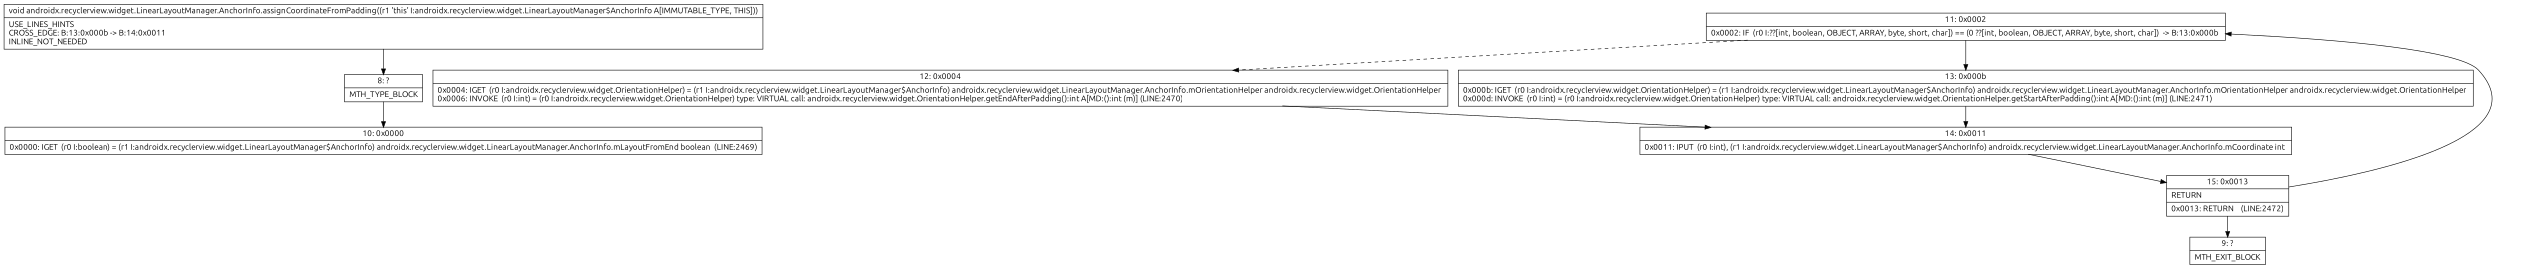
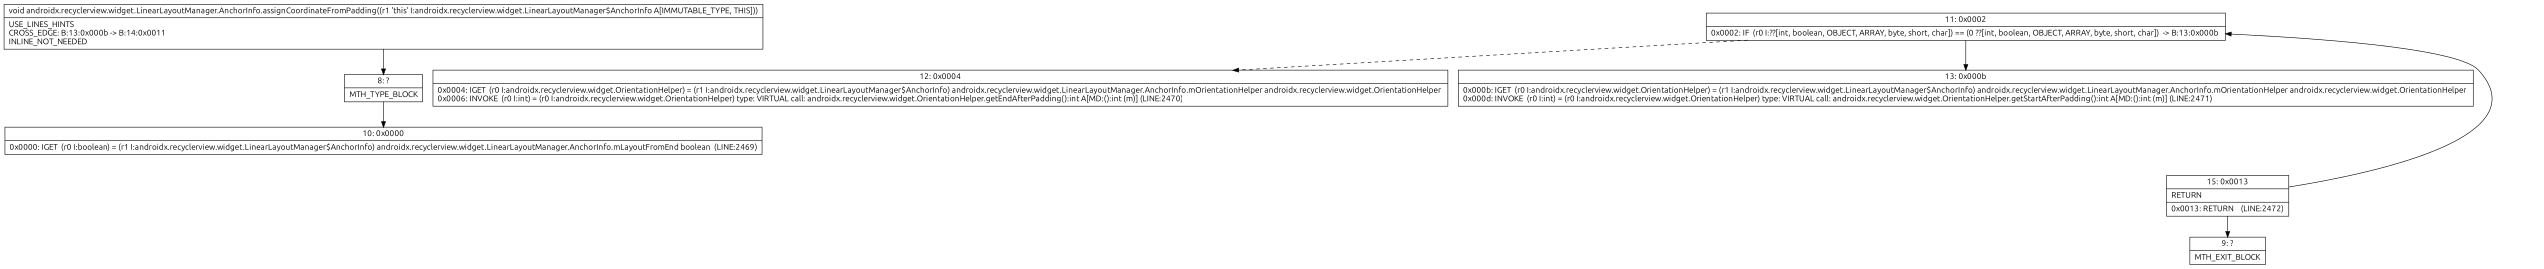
node "14: 0x0011": removed
